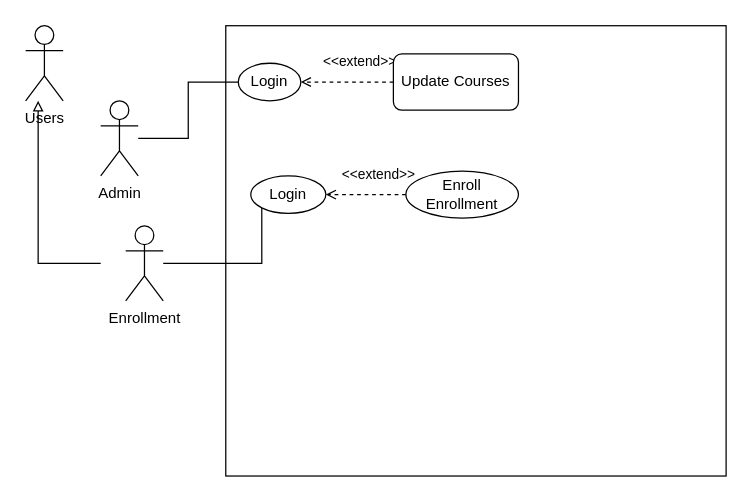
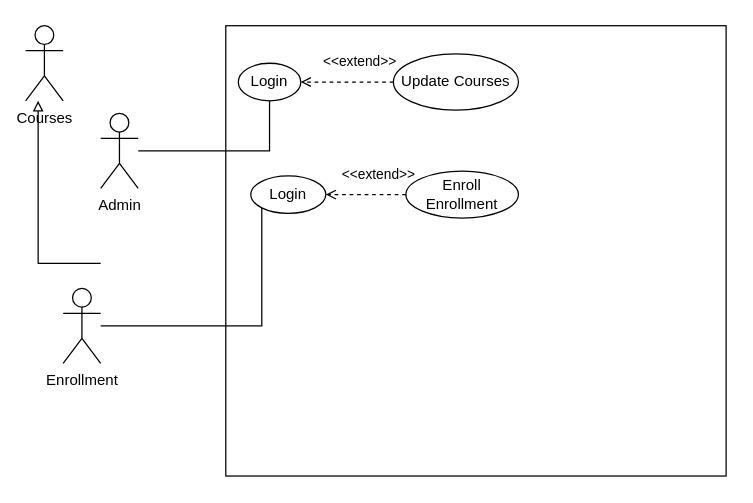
node "Update Courses": shape rounded rectangle -> ellipse
node "Users": label "Users" -> "Courses"
node "Admin": moved (119, 138) -> (119, 151)
node "Enrollment": moved (144, 263) -> (82, 326)
